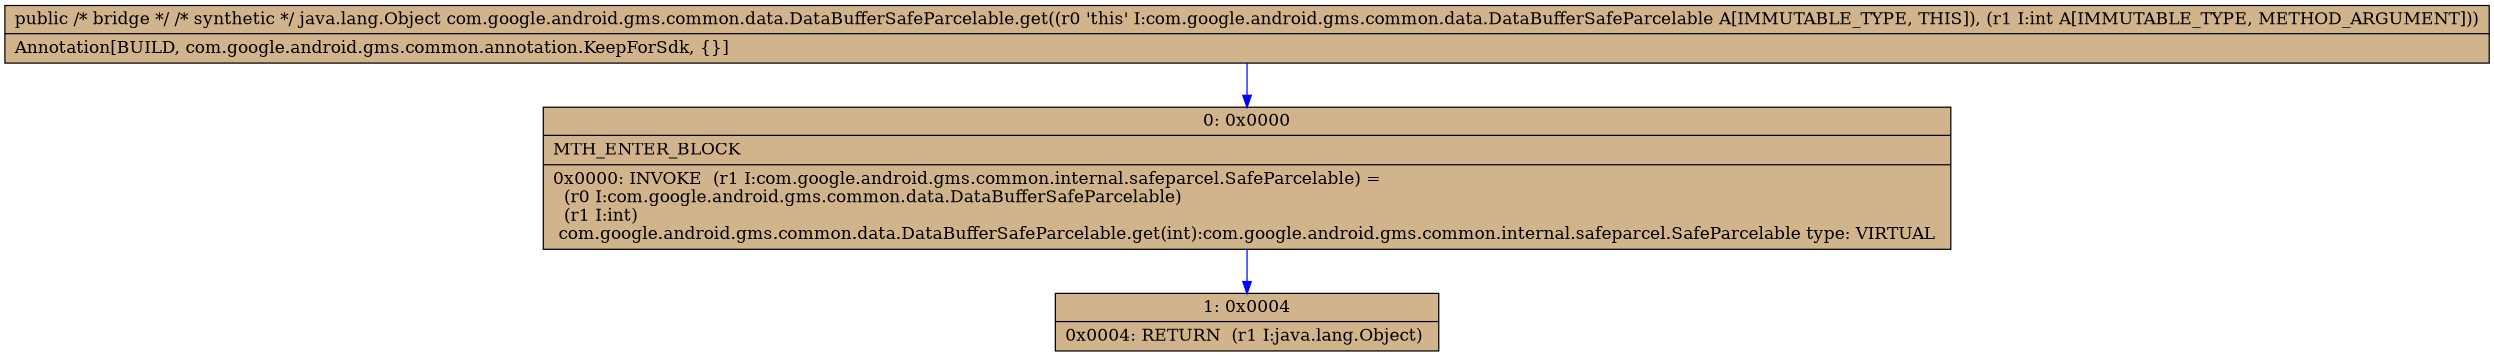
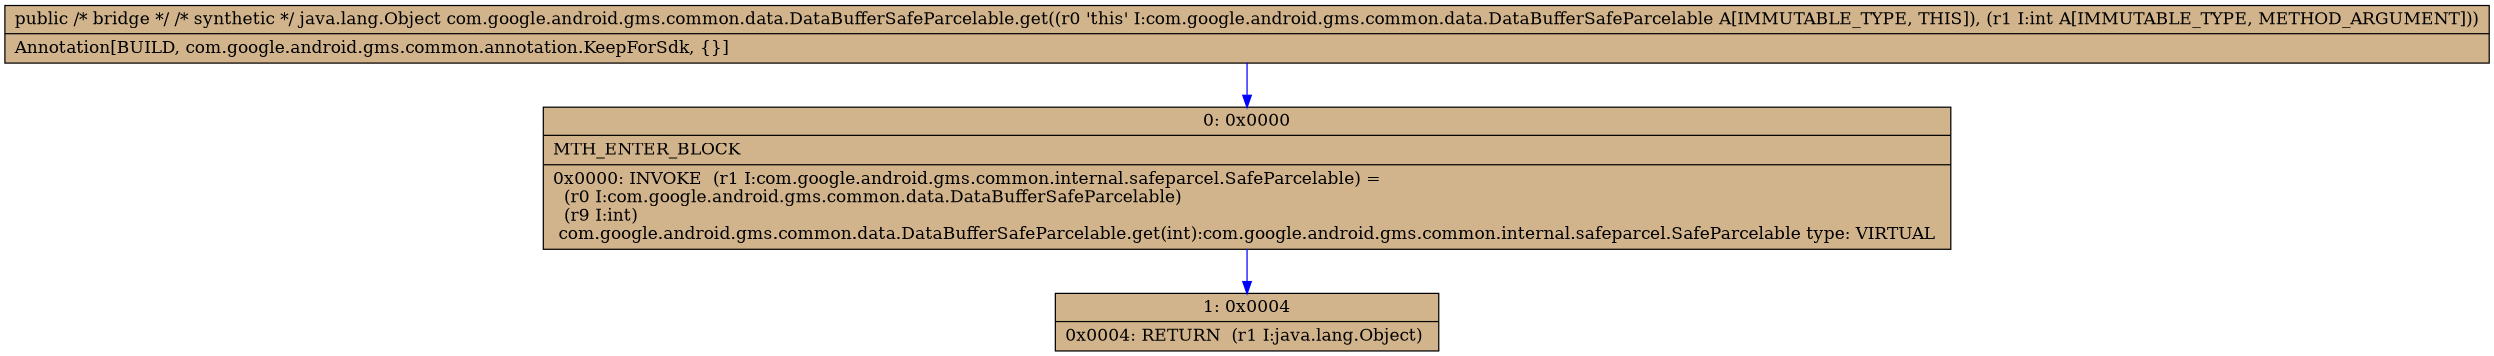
node "0: 0x0000": text "(r1 I:int)" -> "(r9 I:int)"
